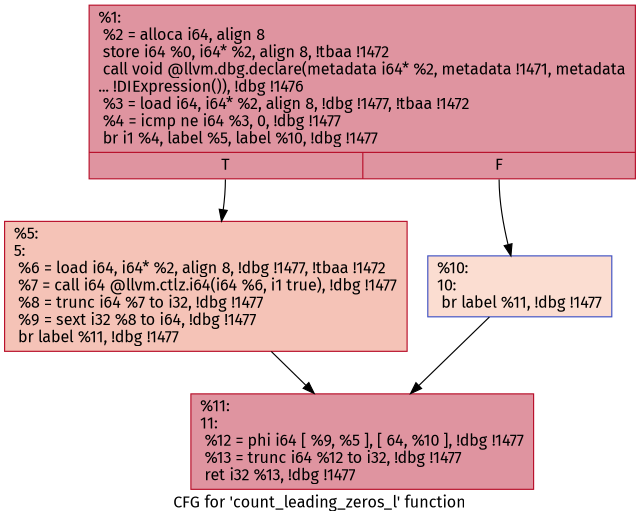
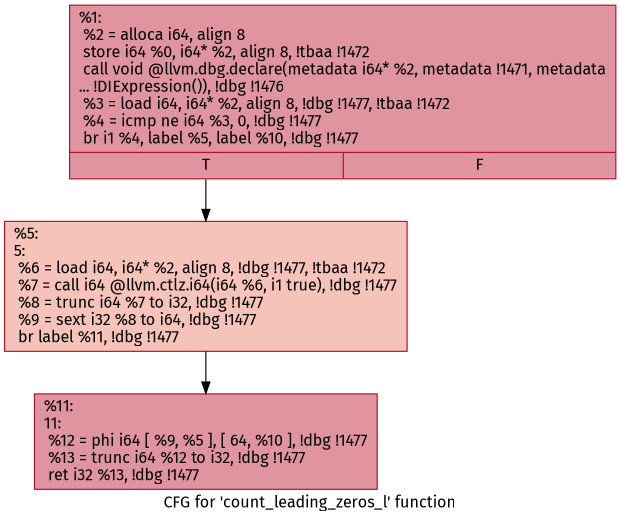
node "%10:": removed
